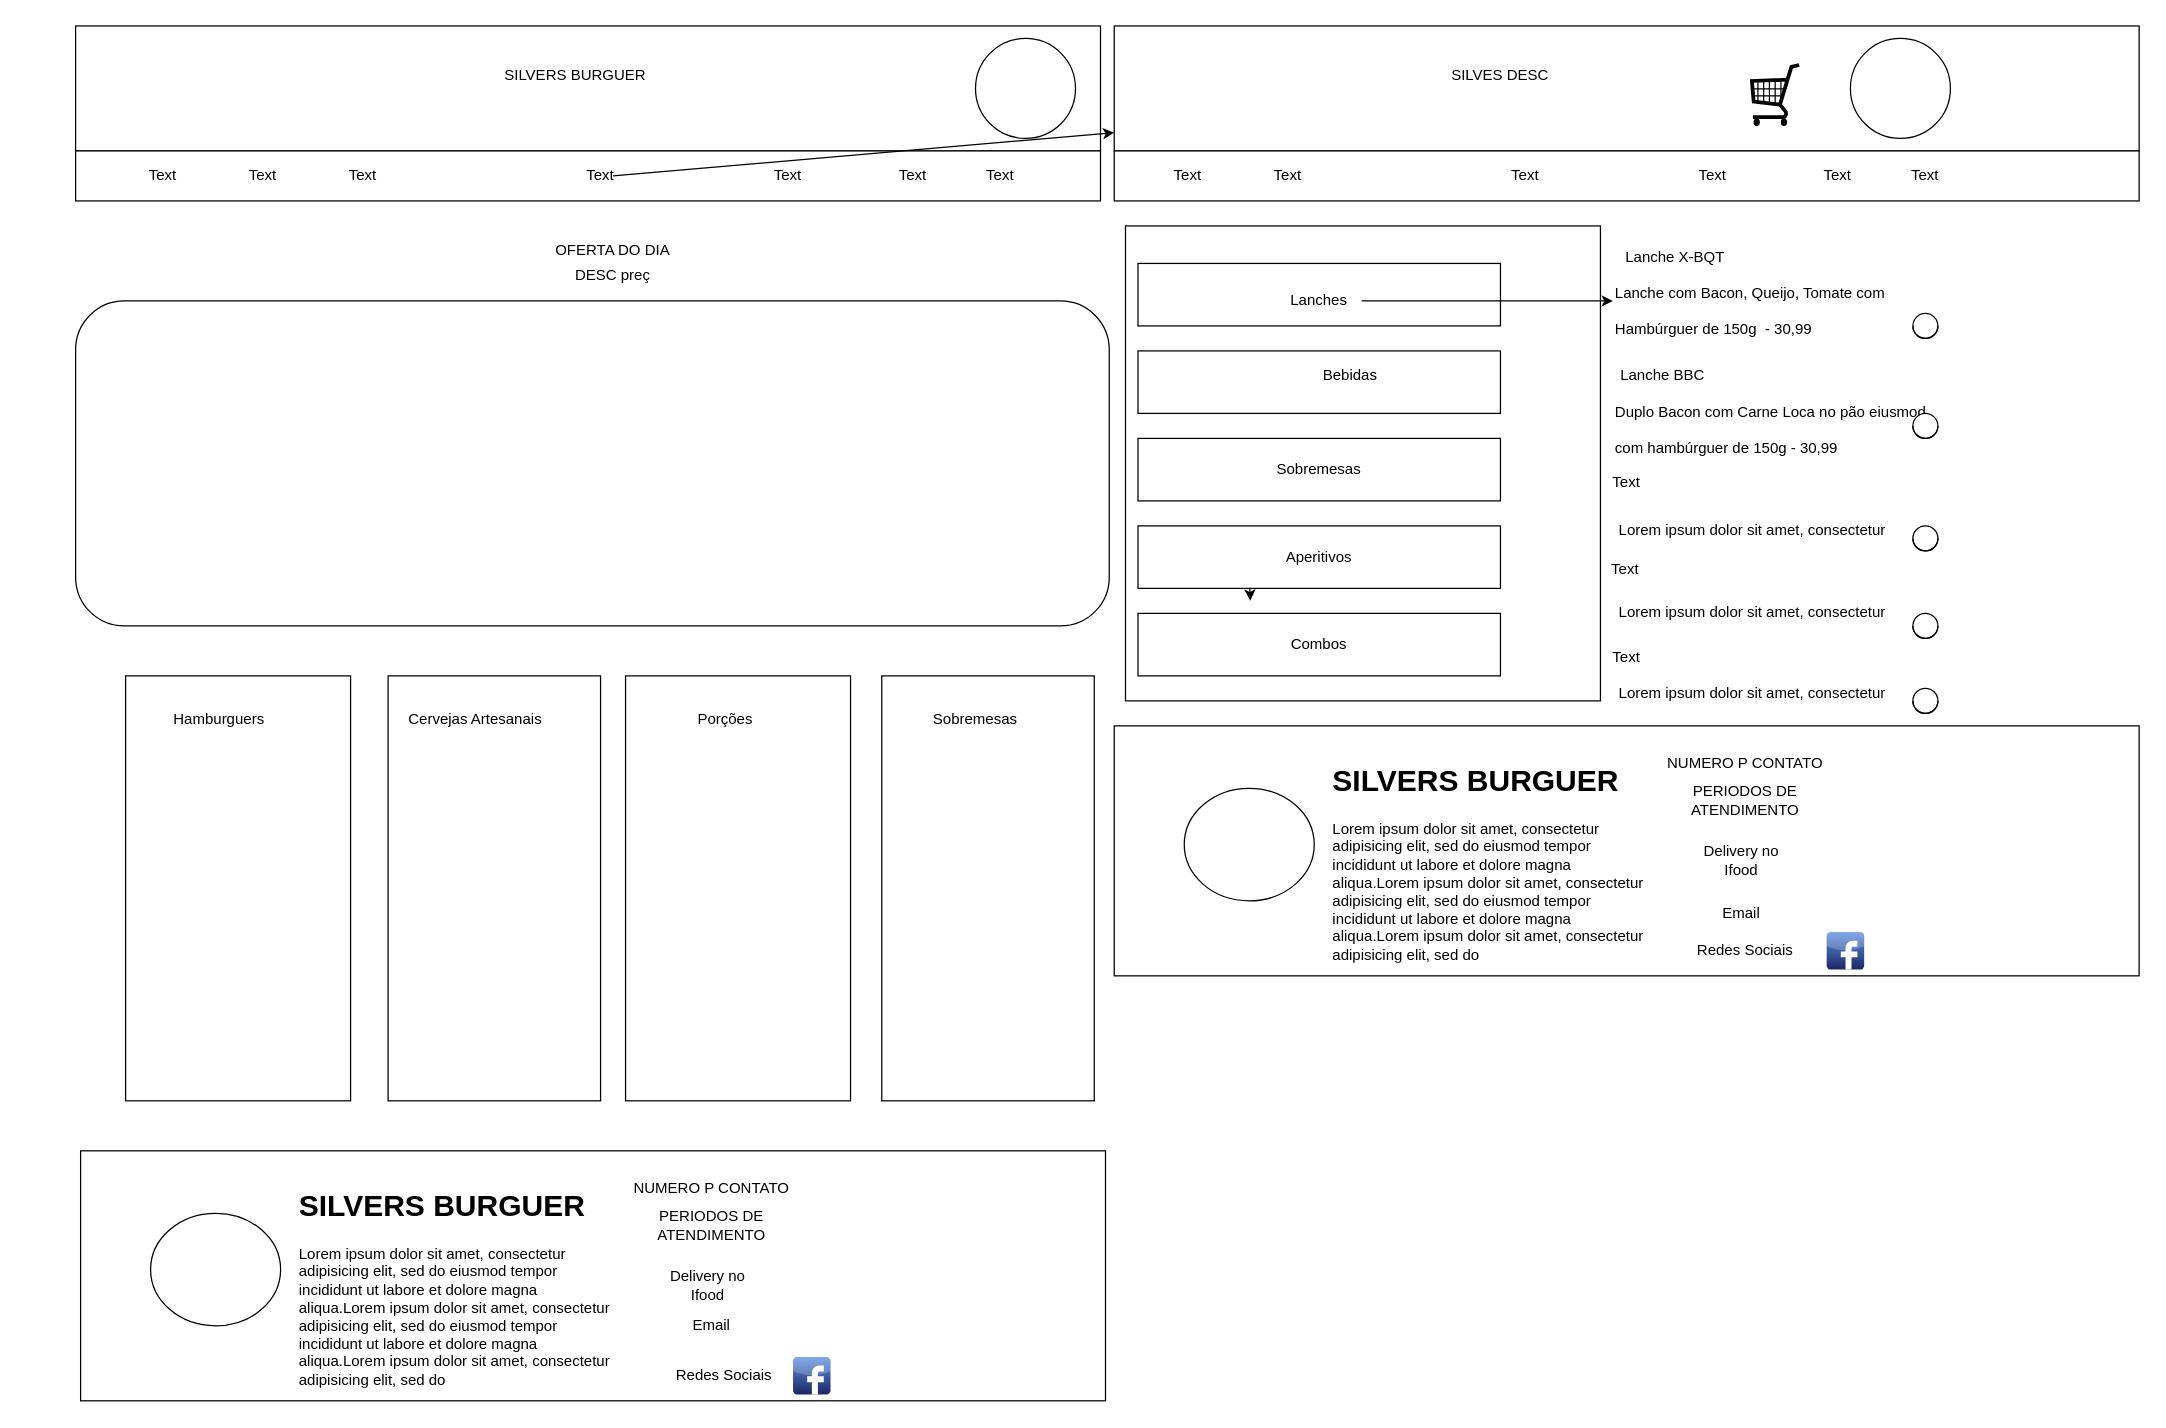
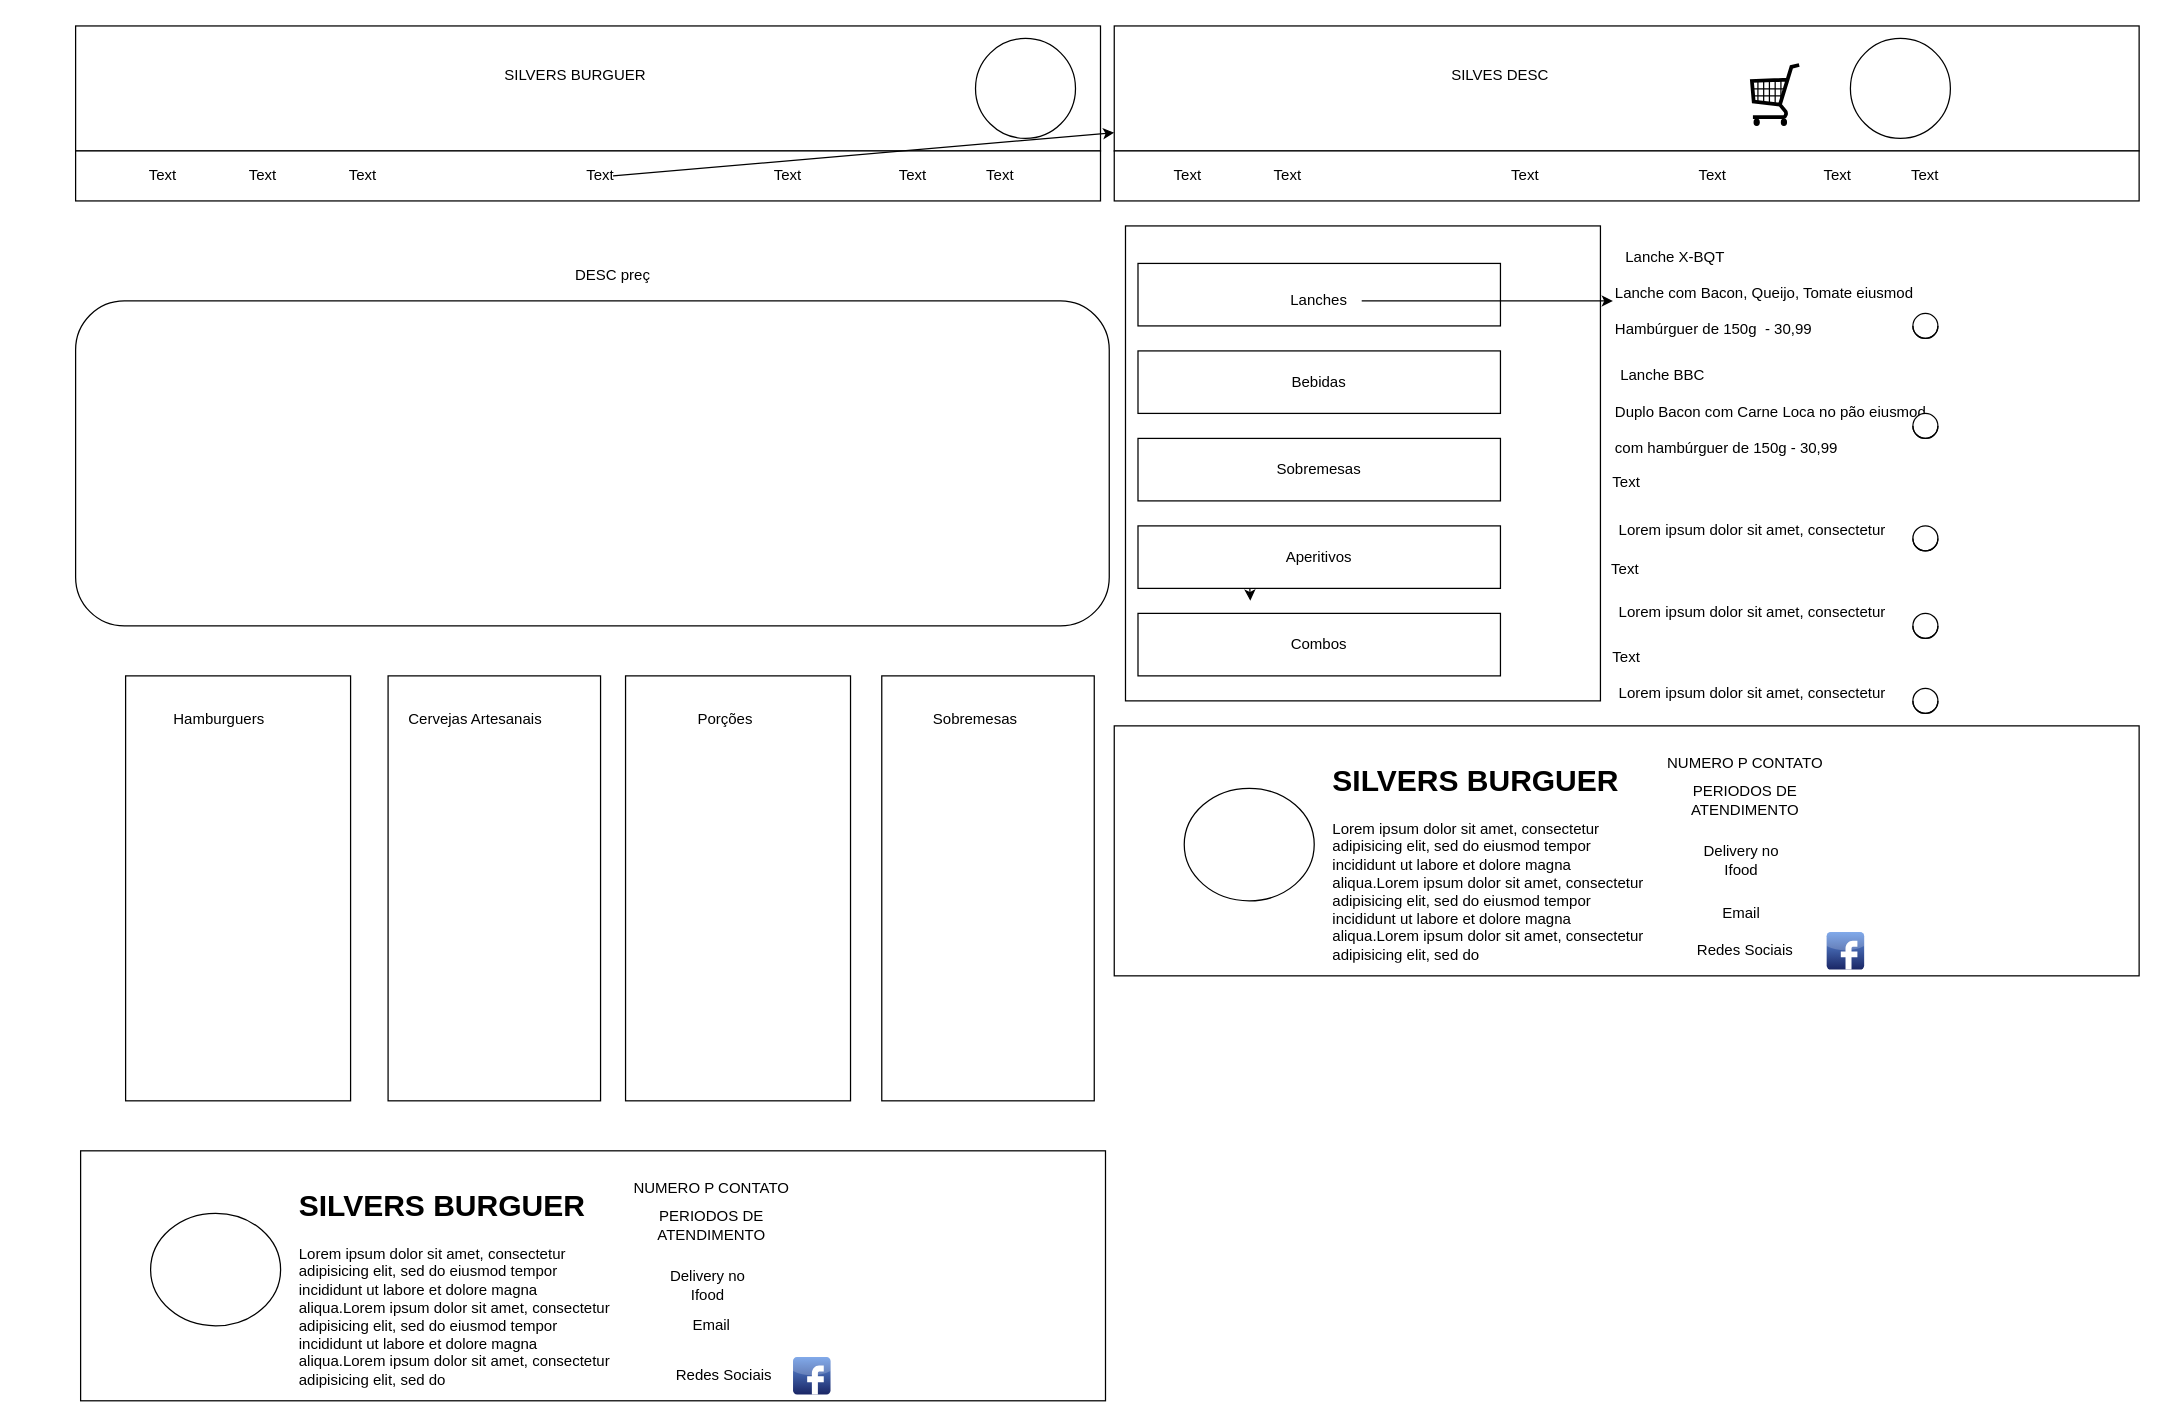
node "OFERTA DO DIA": removed
node "Lanche com Bacon, Queijo, Tomate com Hambúrguer de 150g - 30,99": label "Lanche com Bacon, Queijo, Tomate com Hambúrguer de 150g - 30,99" -> "Lanche com Bacon, Queijo, Tomate eiusmod Hambúrguer de 150g - 30,99"
node "Bebidas": moved (1351, 376) -> (1319, 382)
